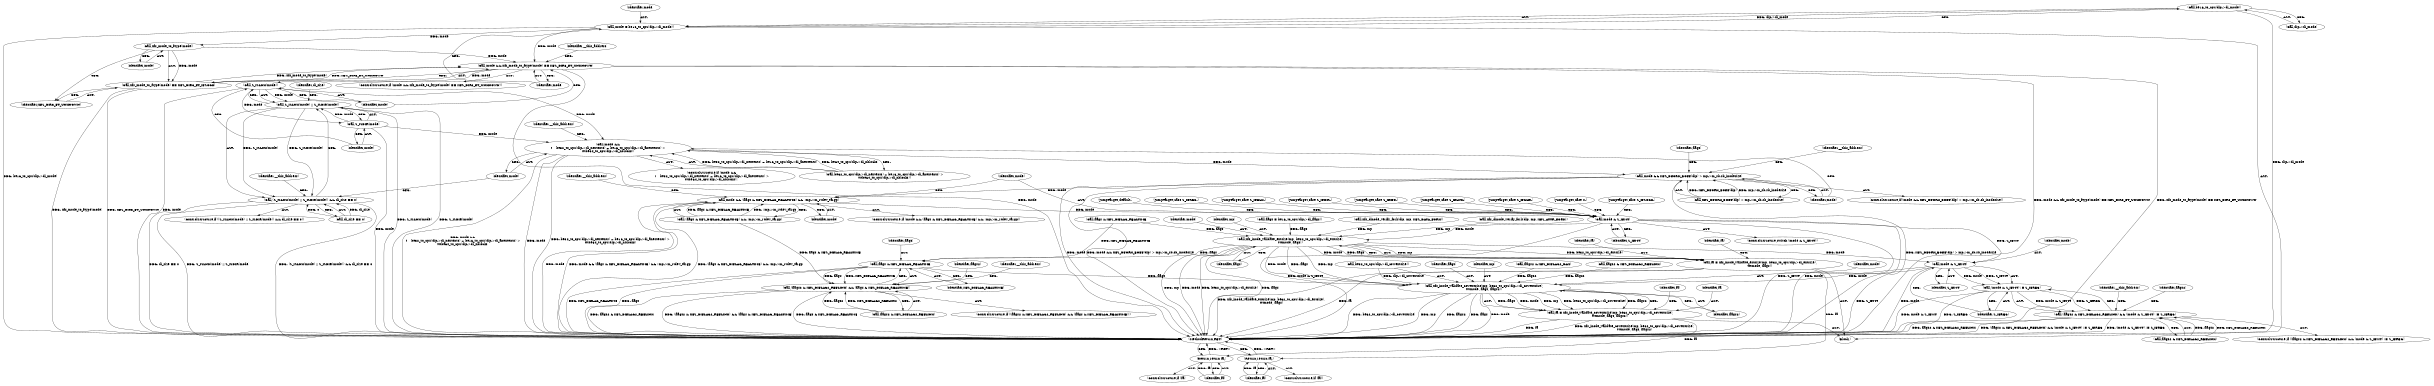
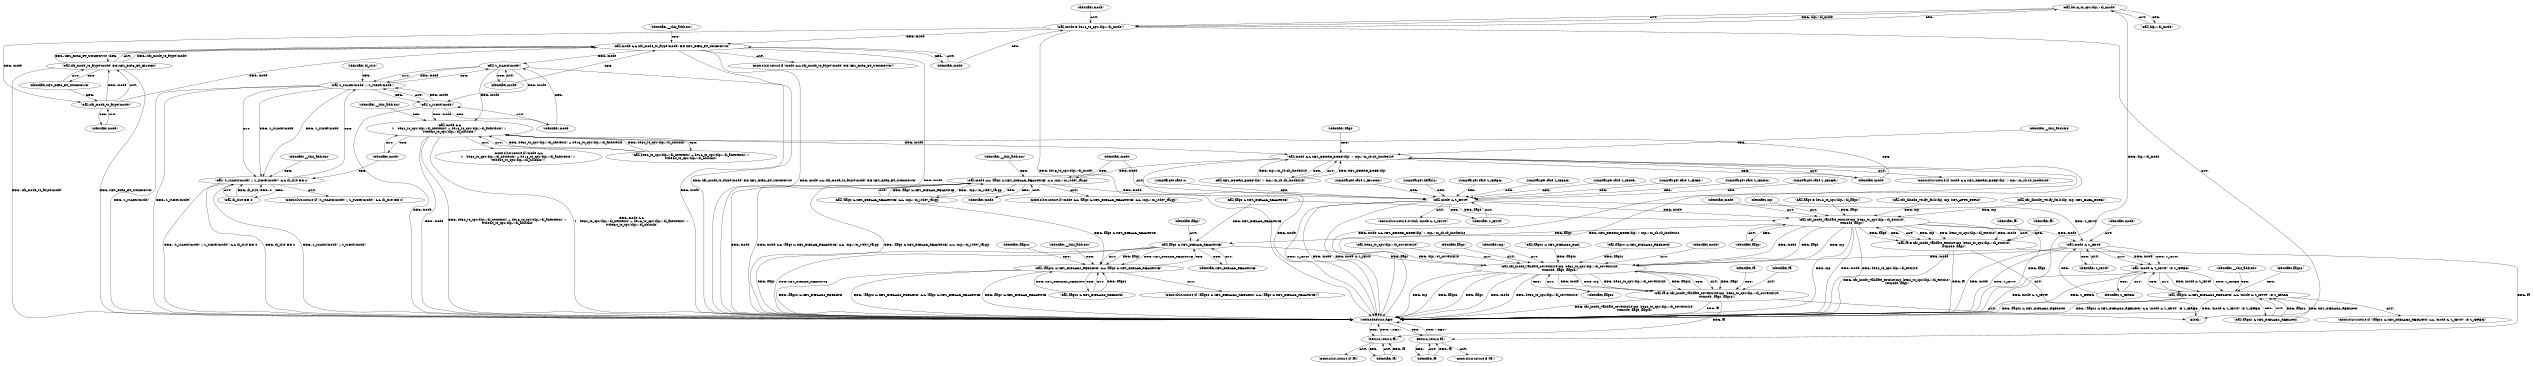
edge "(Call,xfs_mode_to_ftype(mode))" -> "(Identifier,XFS_DIR3_FT_UNKNOWN)": reversed
